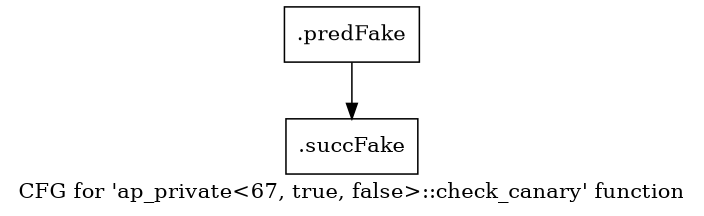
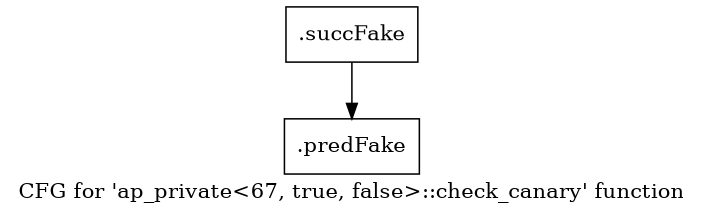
edge ".predFake" -> ".succFake": reversed
